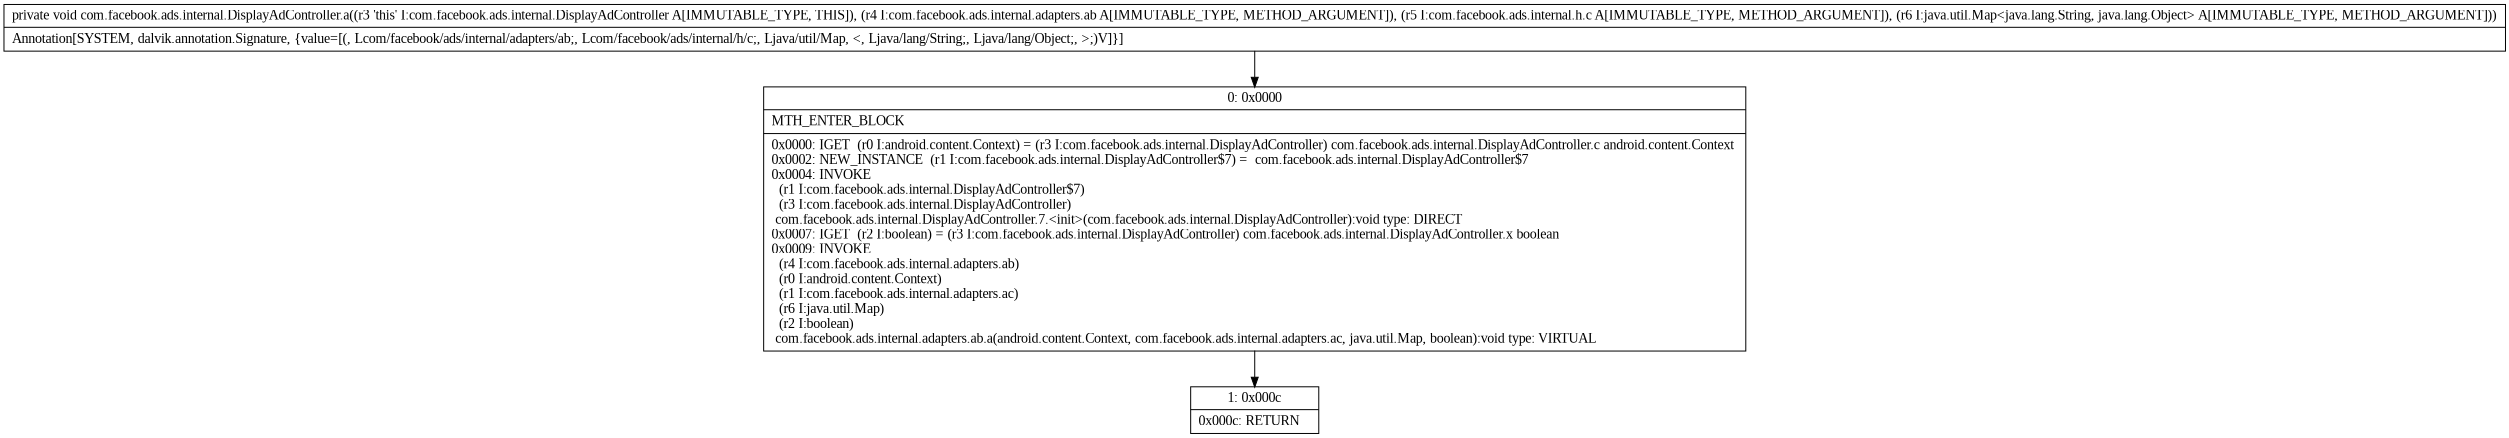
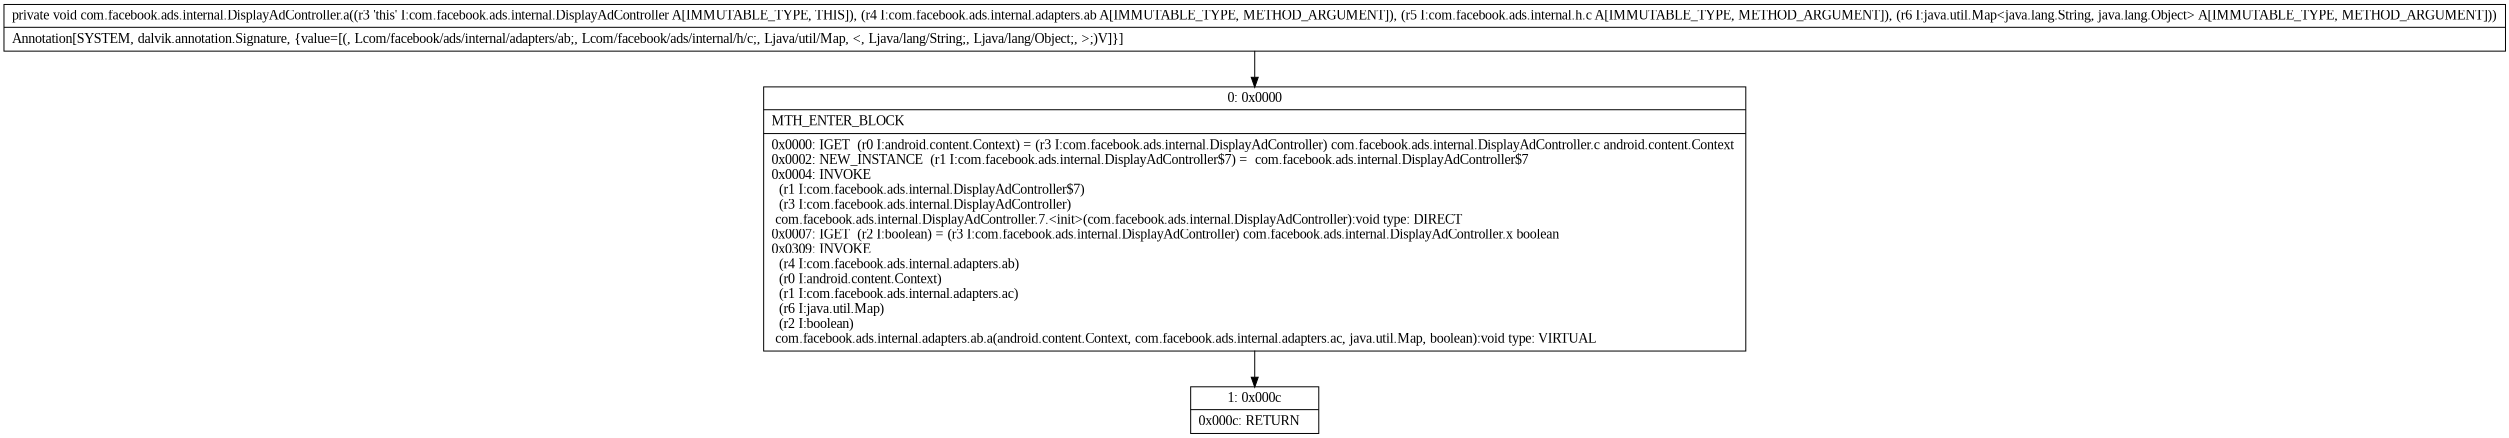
node "0: 0x0000": text "0x0009: INVOKE" -> "0x0309: INVOKE"
